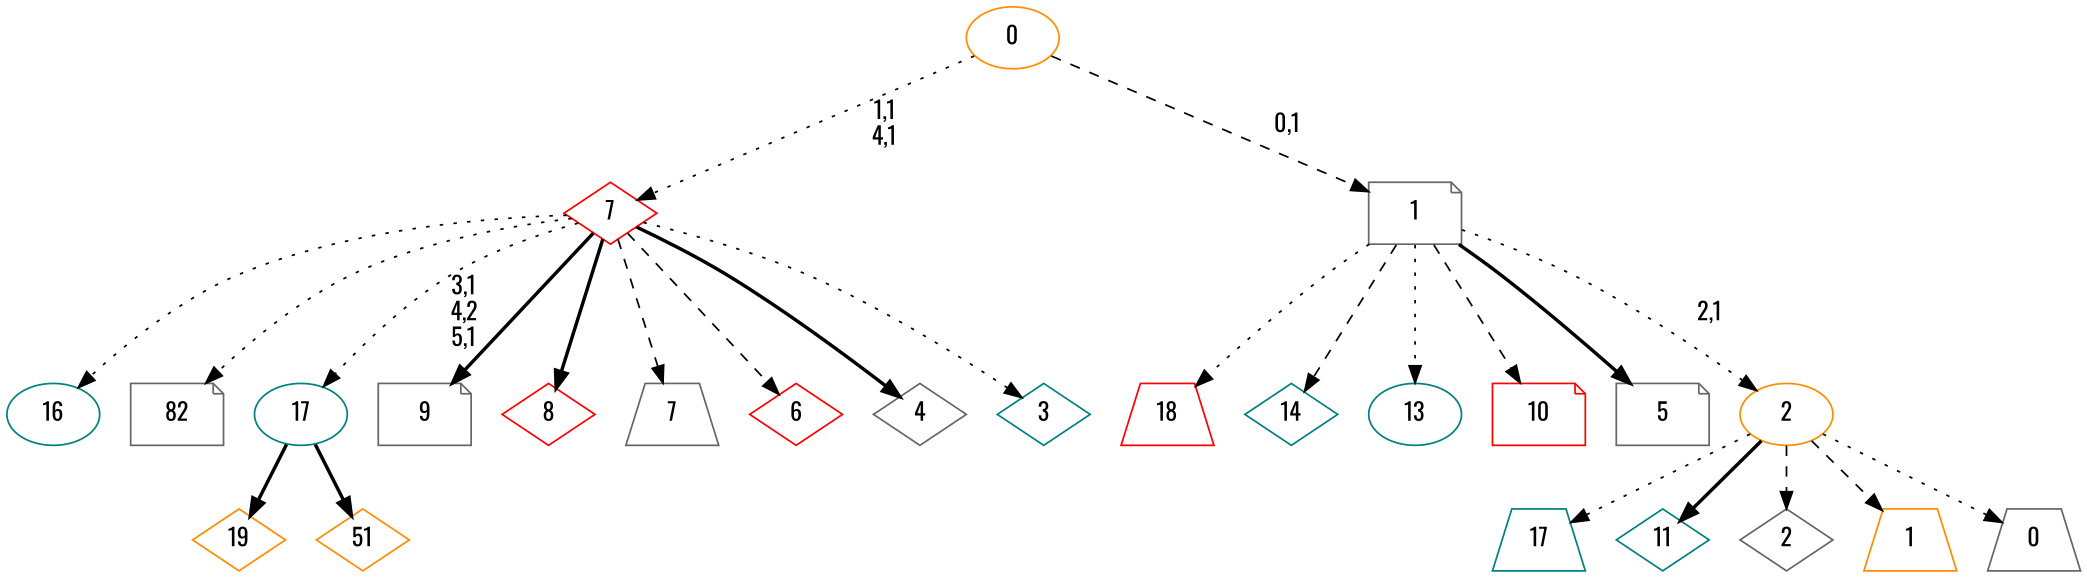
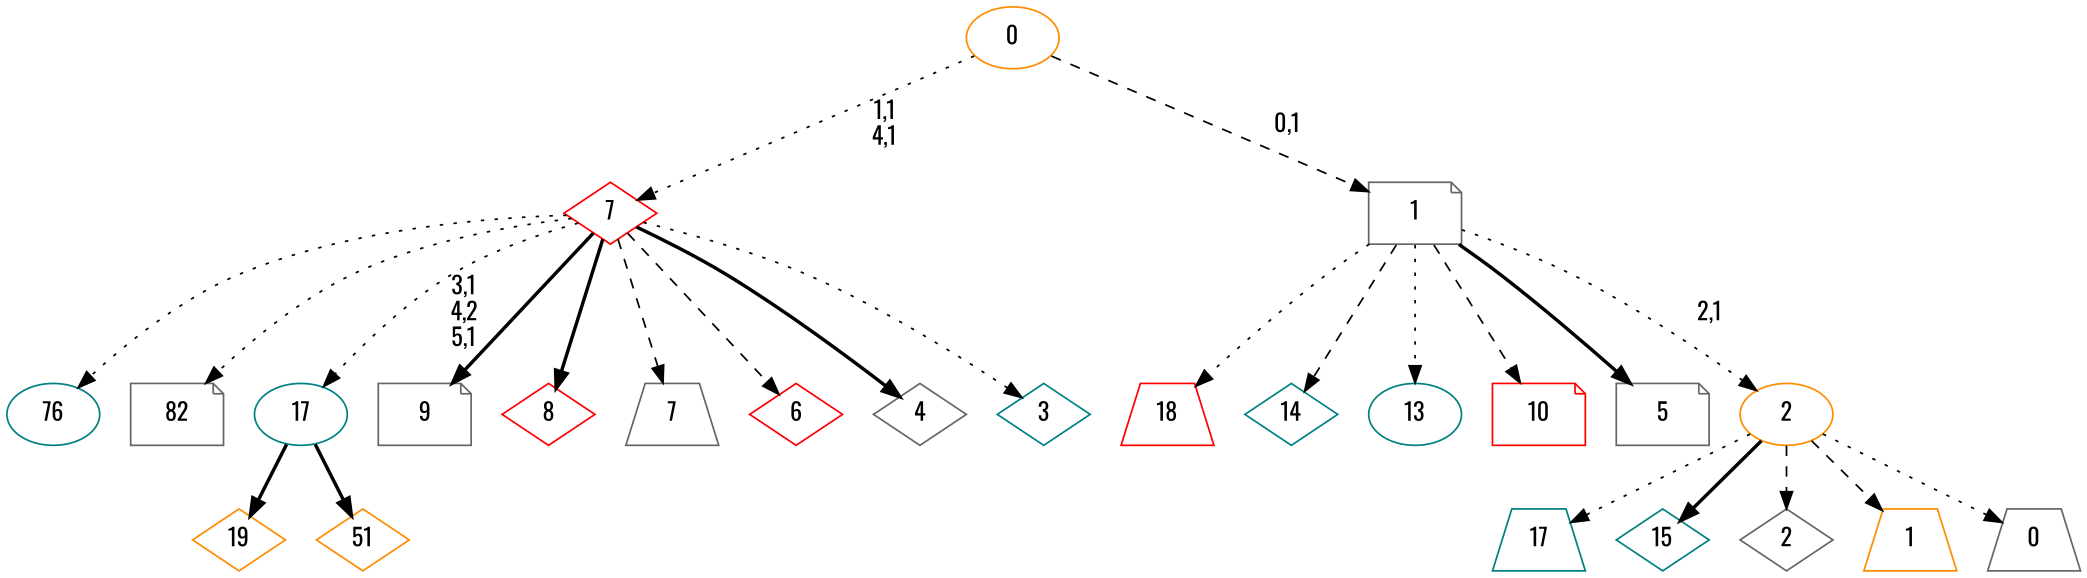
node "16": label "16" -> "76"
node "11": label "11" -> "15"
